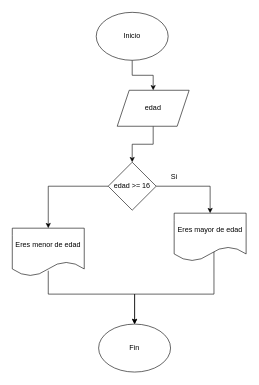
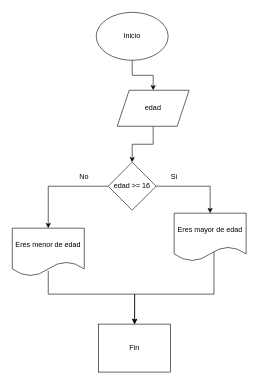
node "No": added
node "Fin": shape ellipse -> rectangle
